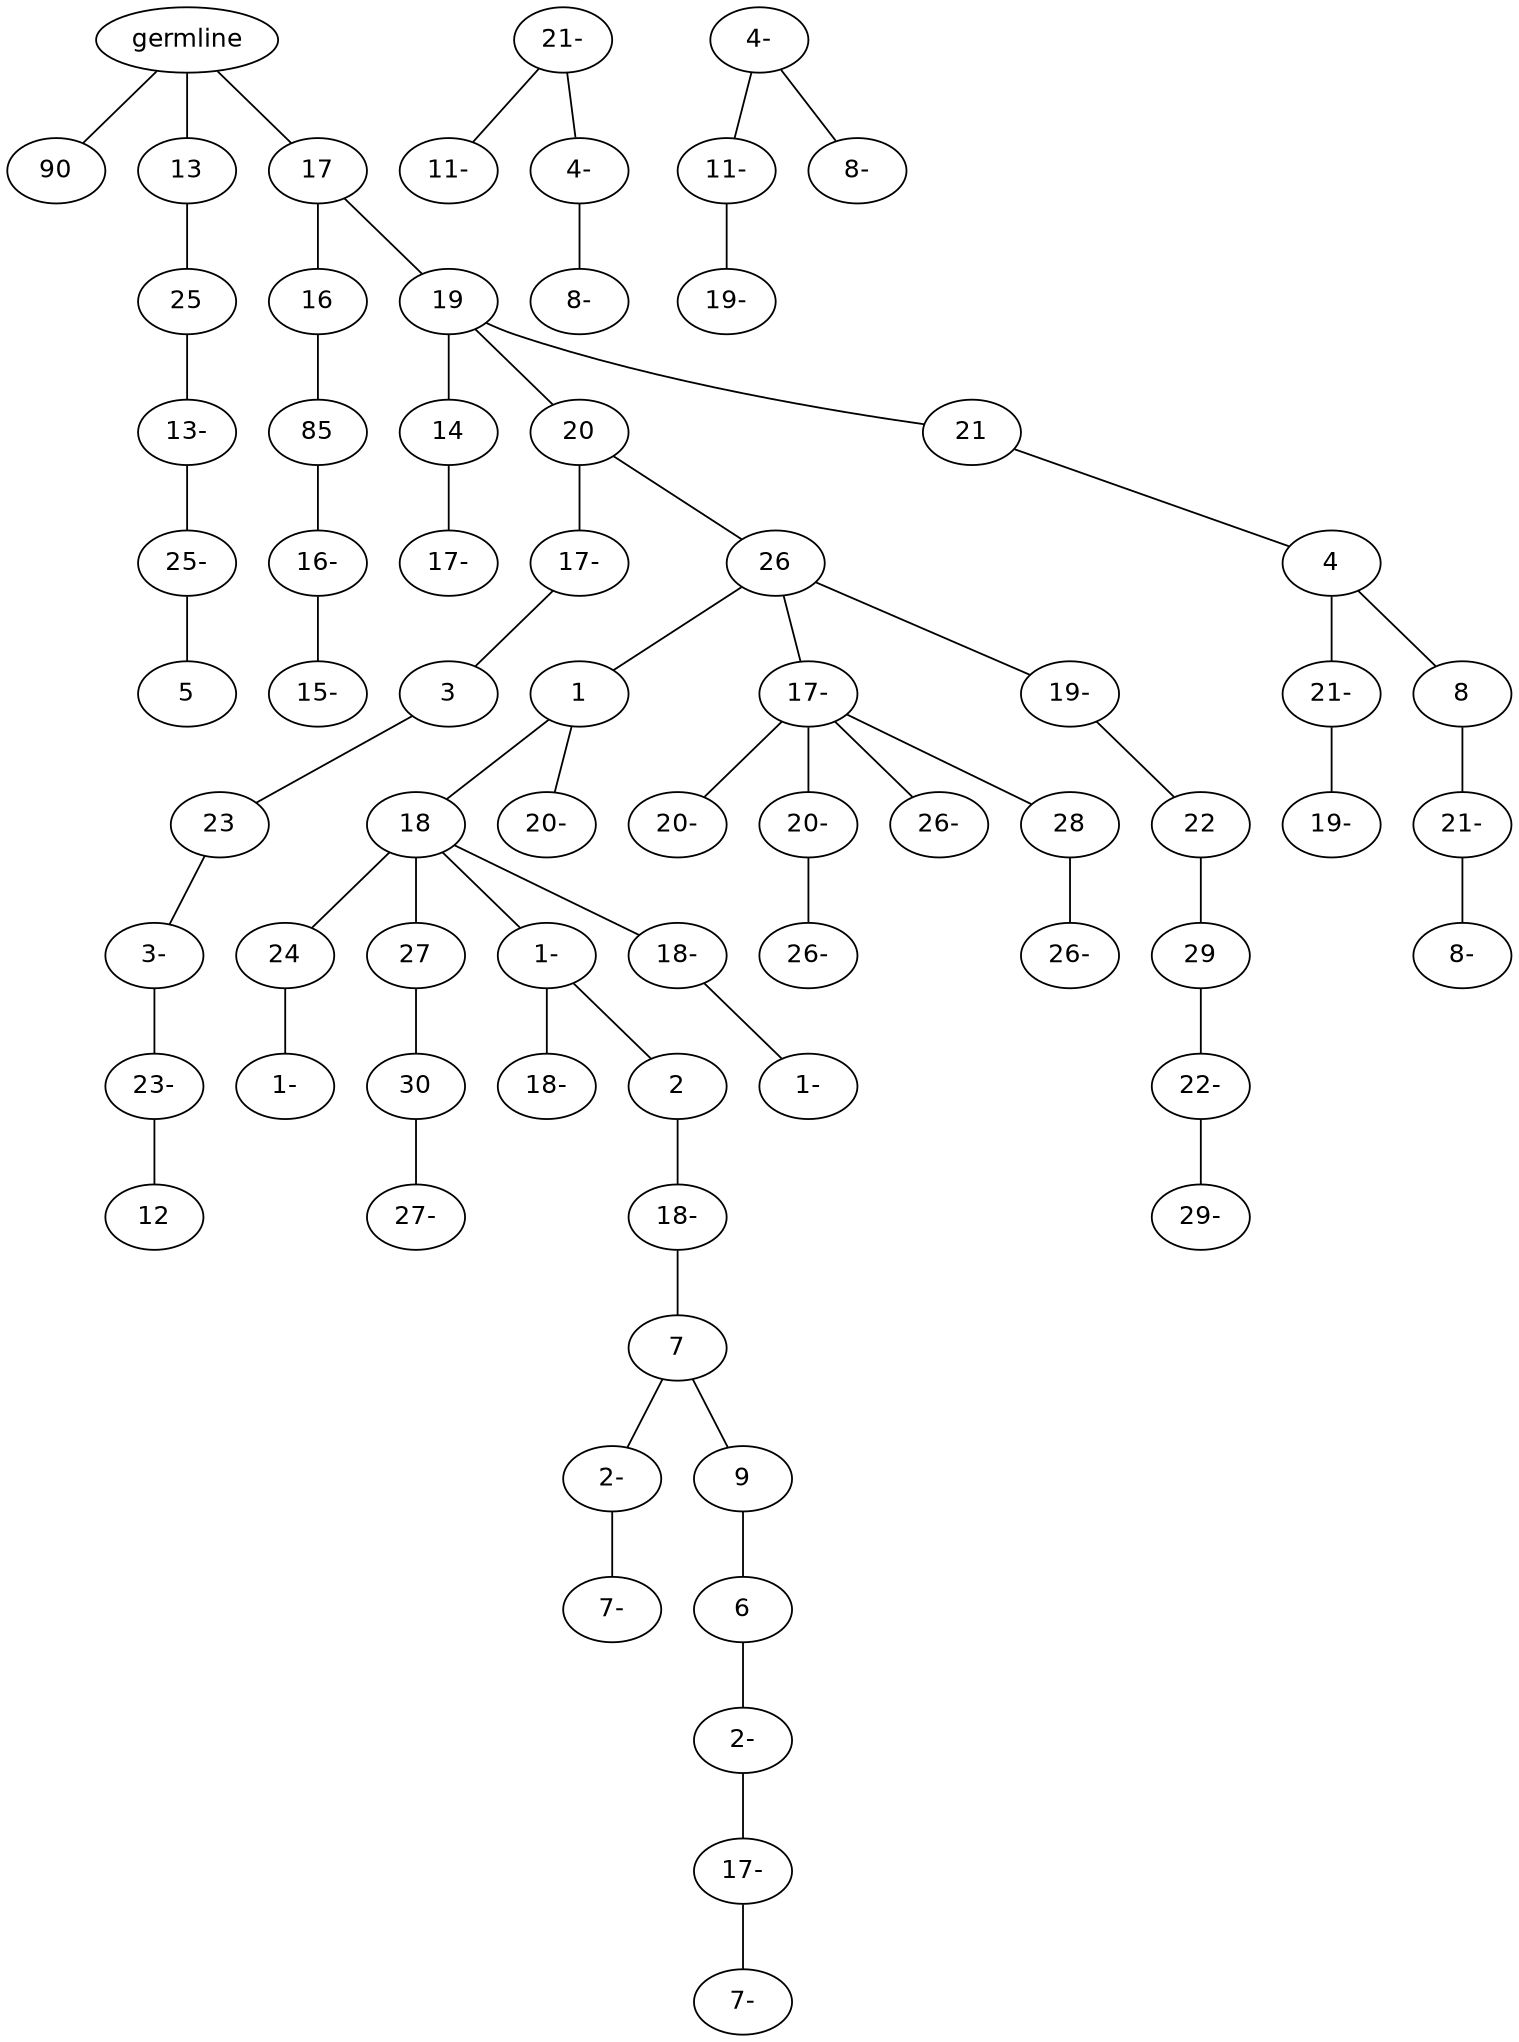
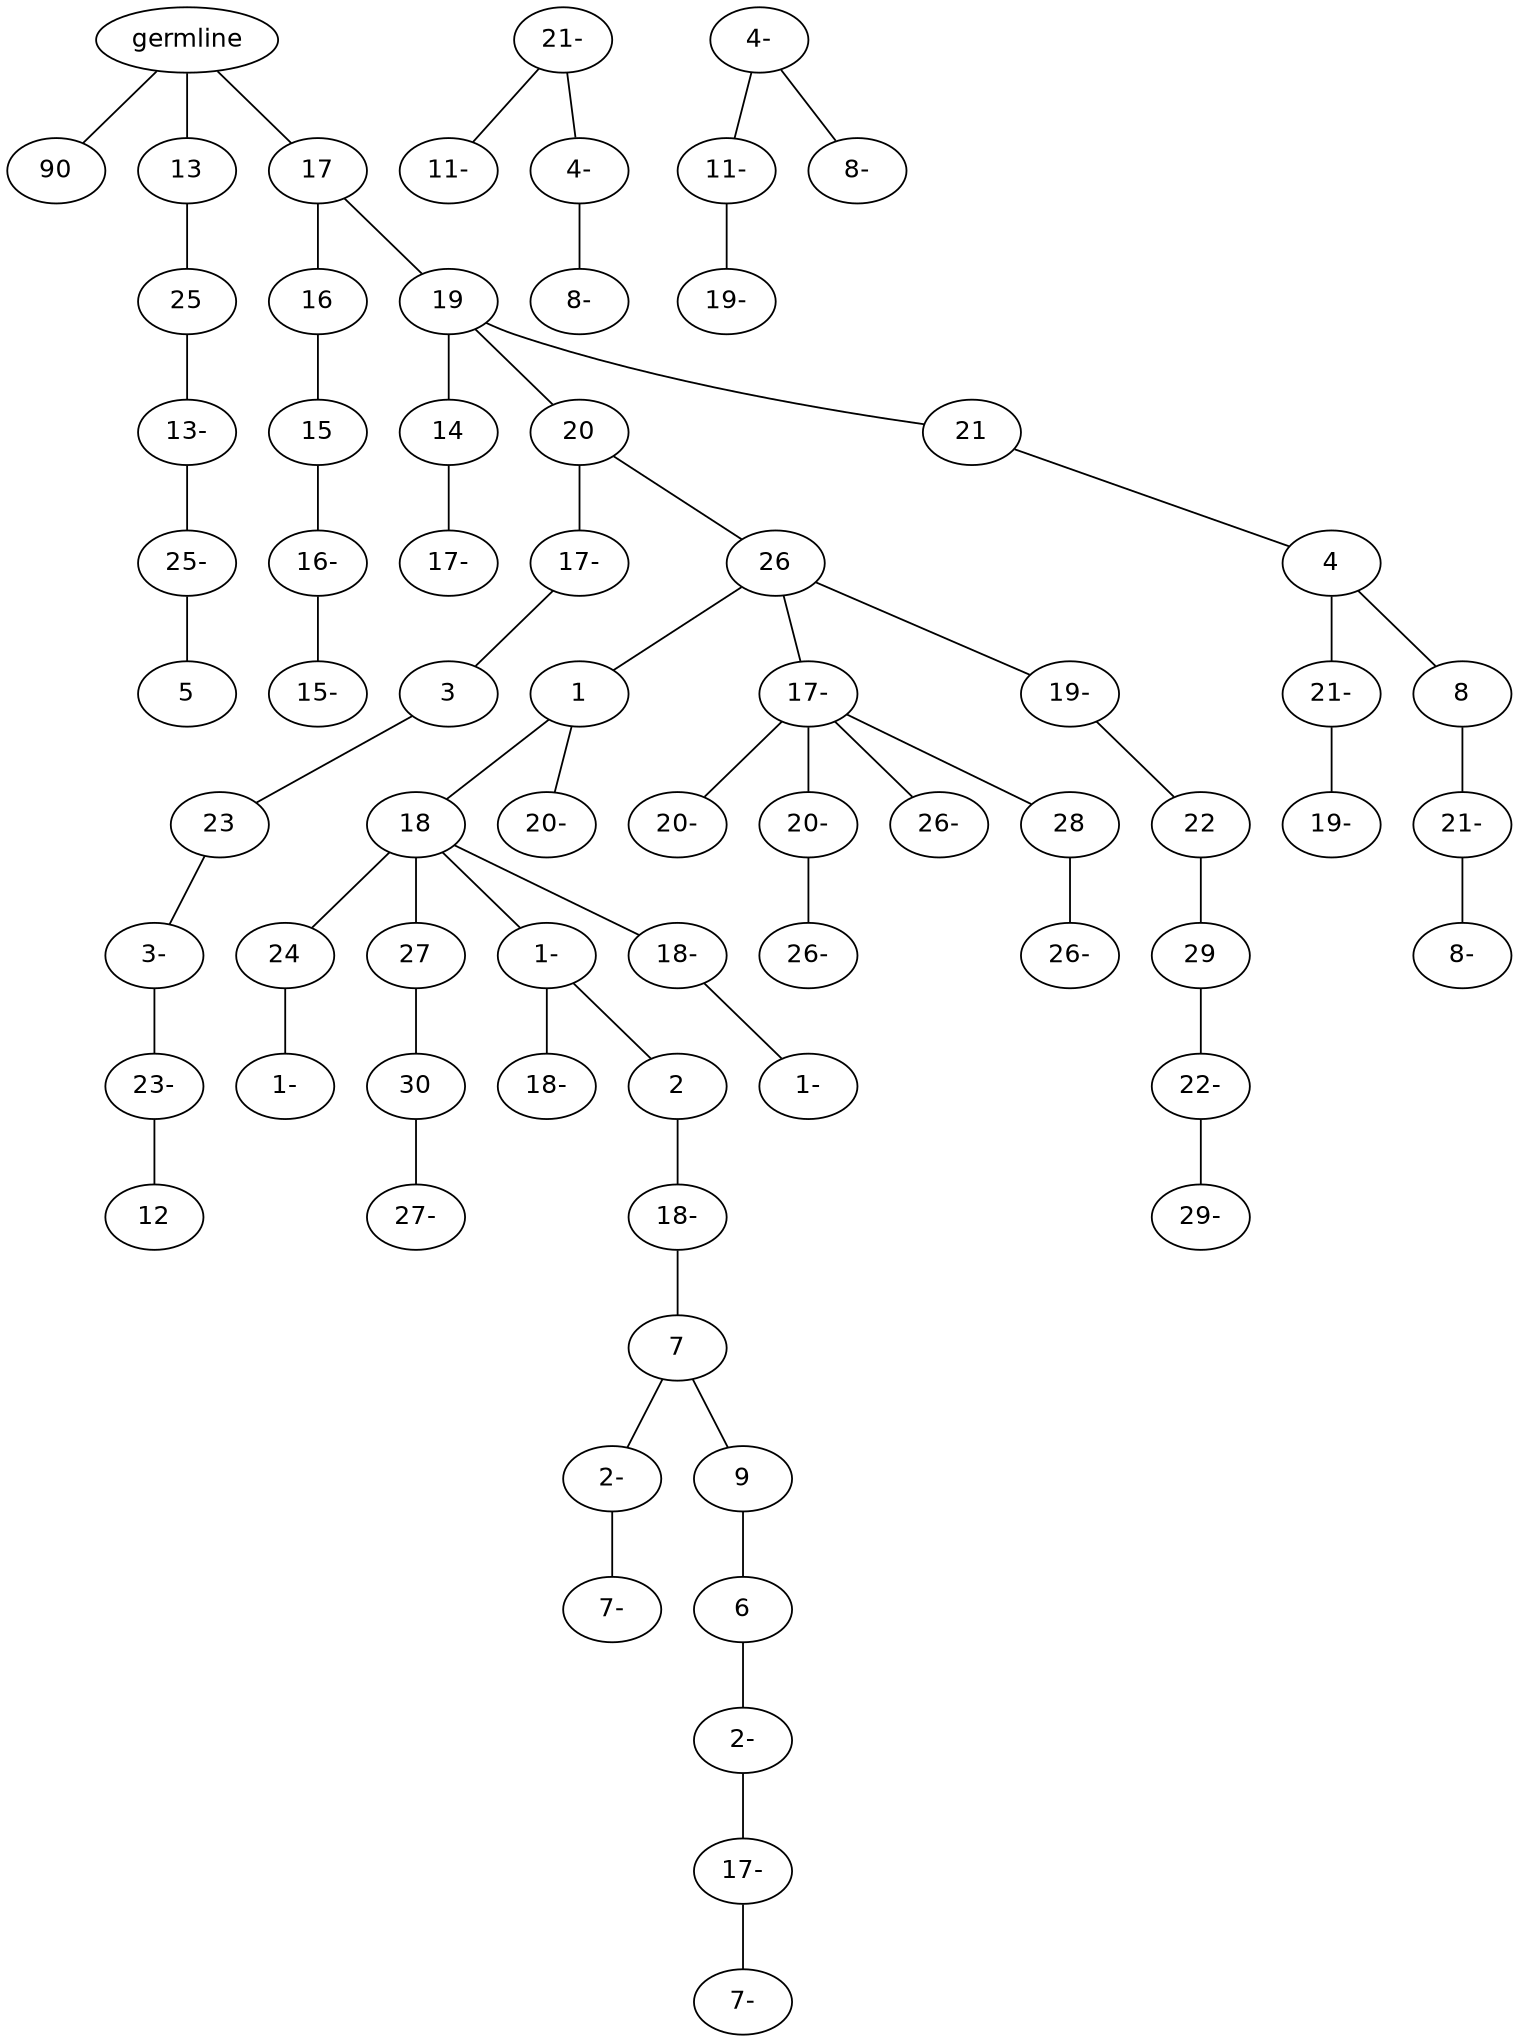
node "85": label "85" -> "15"
